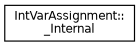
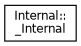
node "IntVarAssignment:: _Internal": label "IntVarAssignment:: _Internal" -> "Internal:: _Internal"
